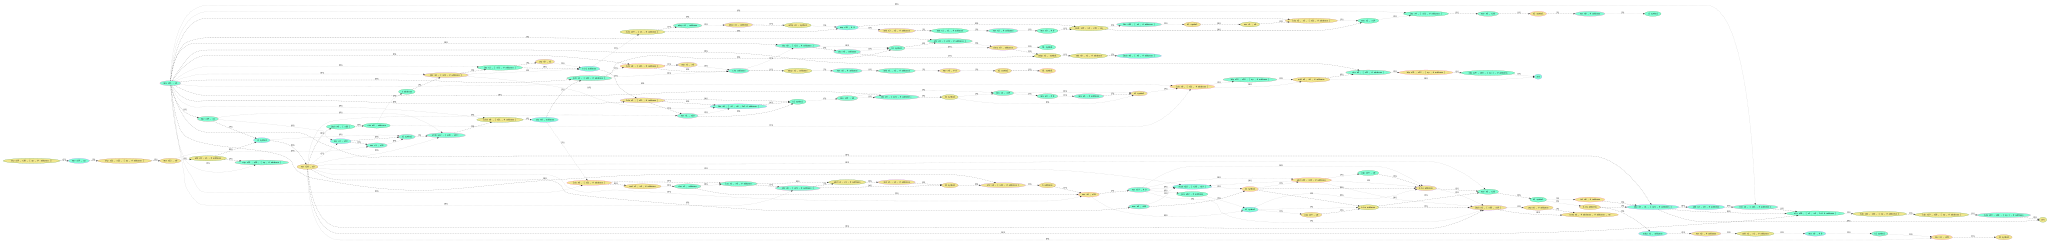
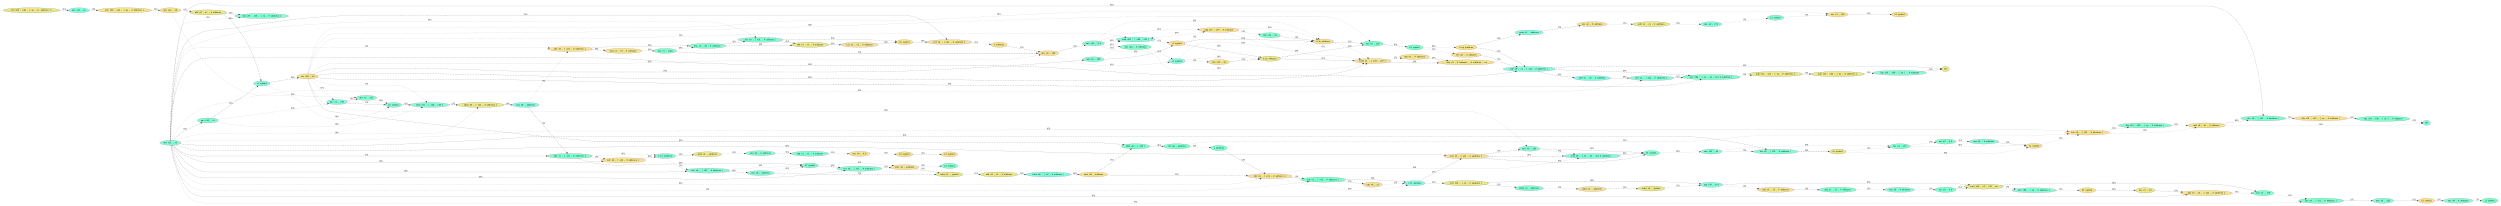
node "cmp x1 , x0": removed
node "cbnz w0 , address": added
node "cbz x1 , address": label "cbz x1 , address" -> "cbz x1 , adrp"
